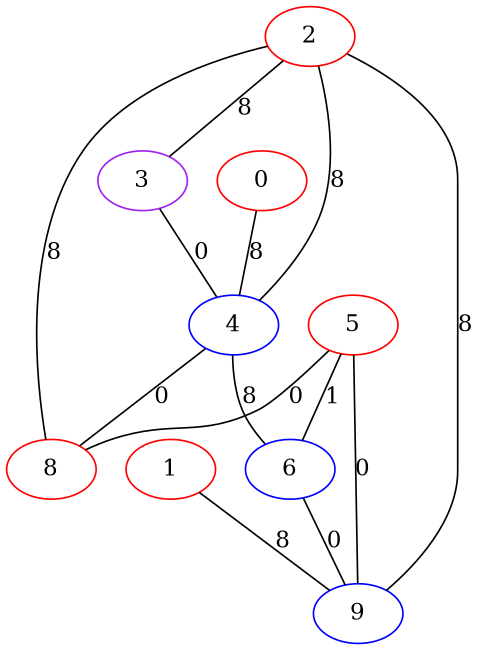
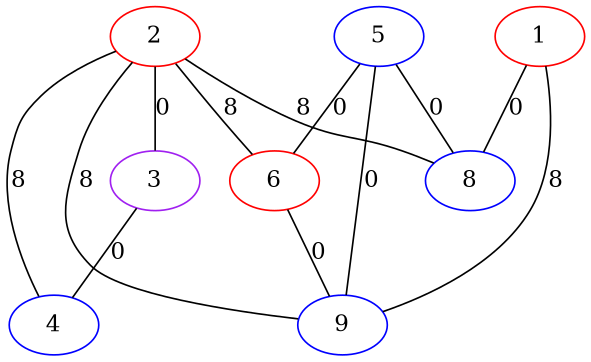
edge "2" -- "3": label "8" -> "0"
node "0": removed
node "5": color red -> blue
edge "4" -- "8": now "1" -- "8"
edge "5" -- "6": label "1" -> "0"
edge "4" -- "6": now "2" -- "6"
node "8": color red -> blue
node "6": color blue -> red
